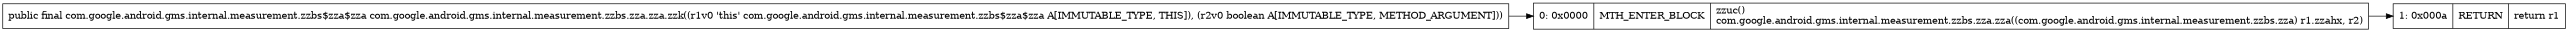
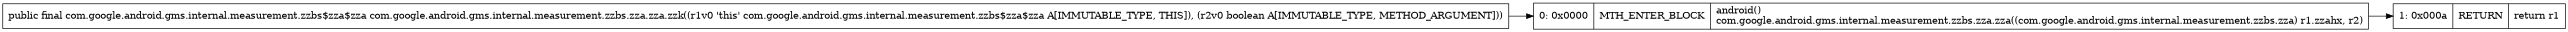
node "0: 0x0000": text "zzuc()" -> "android()"
